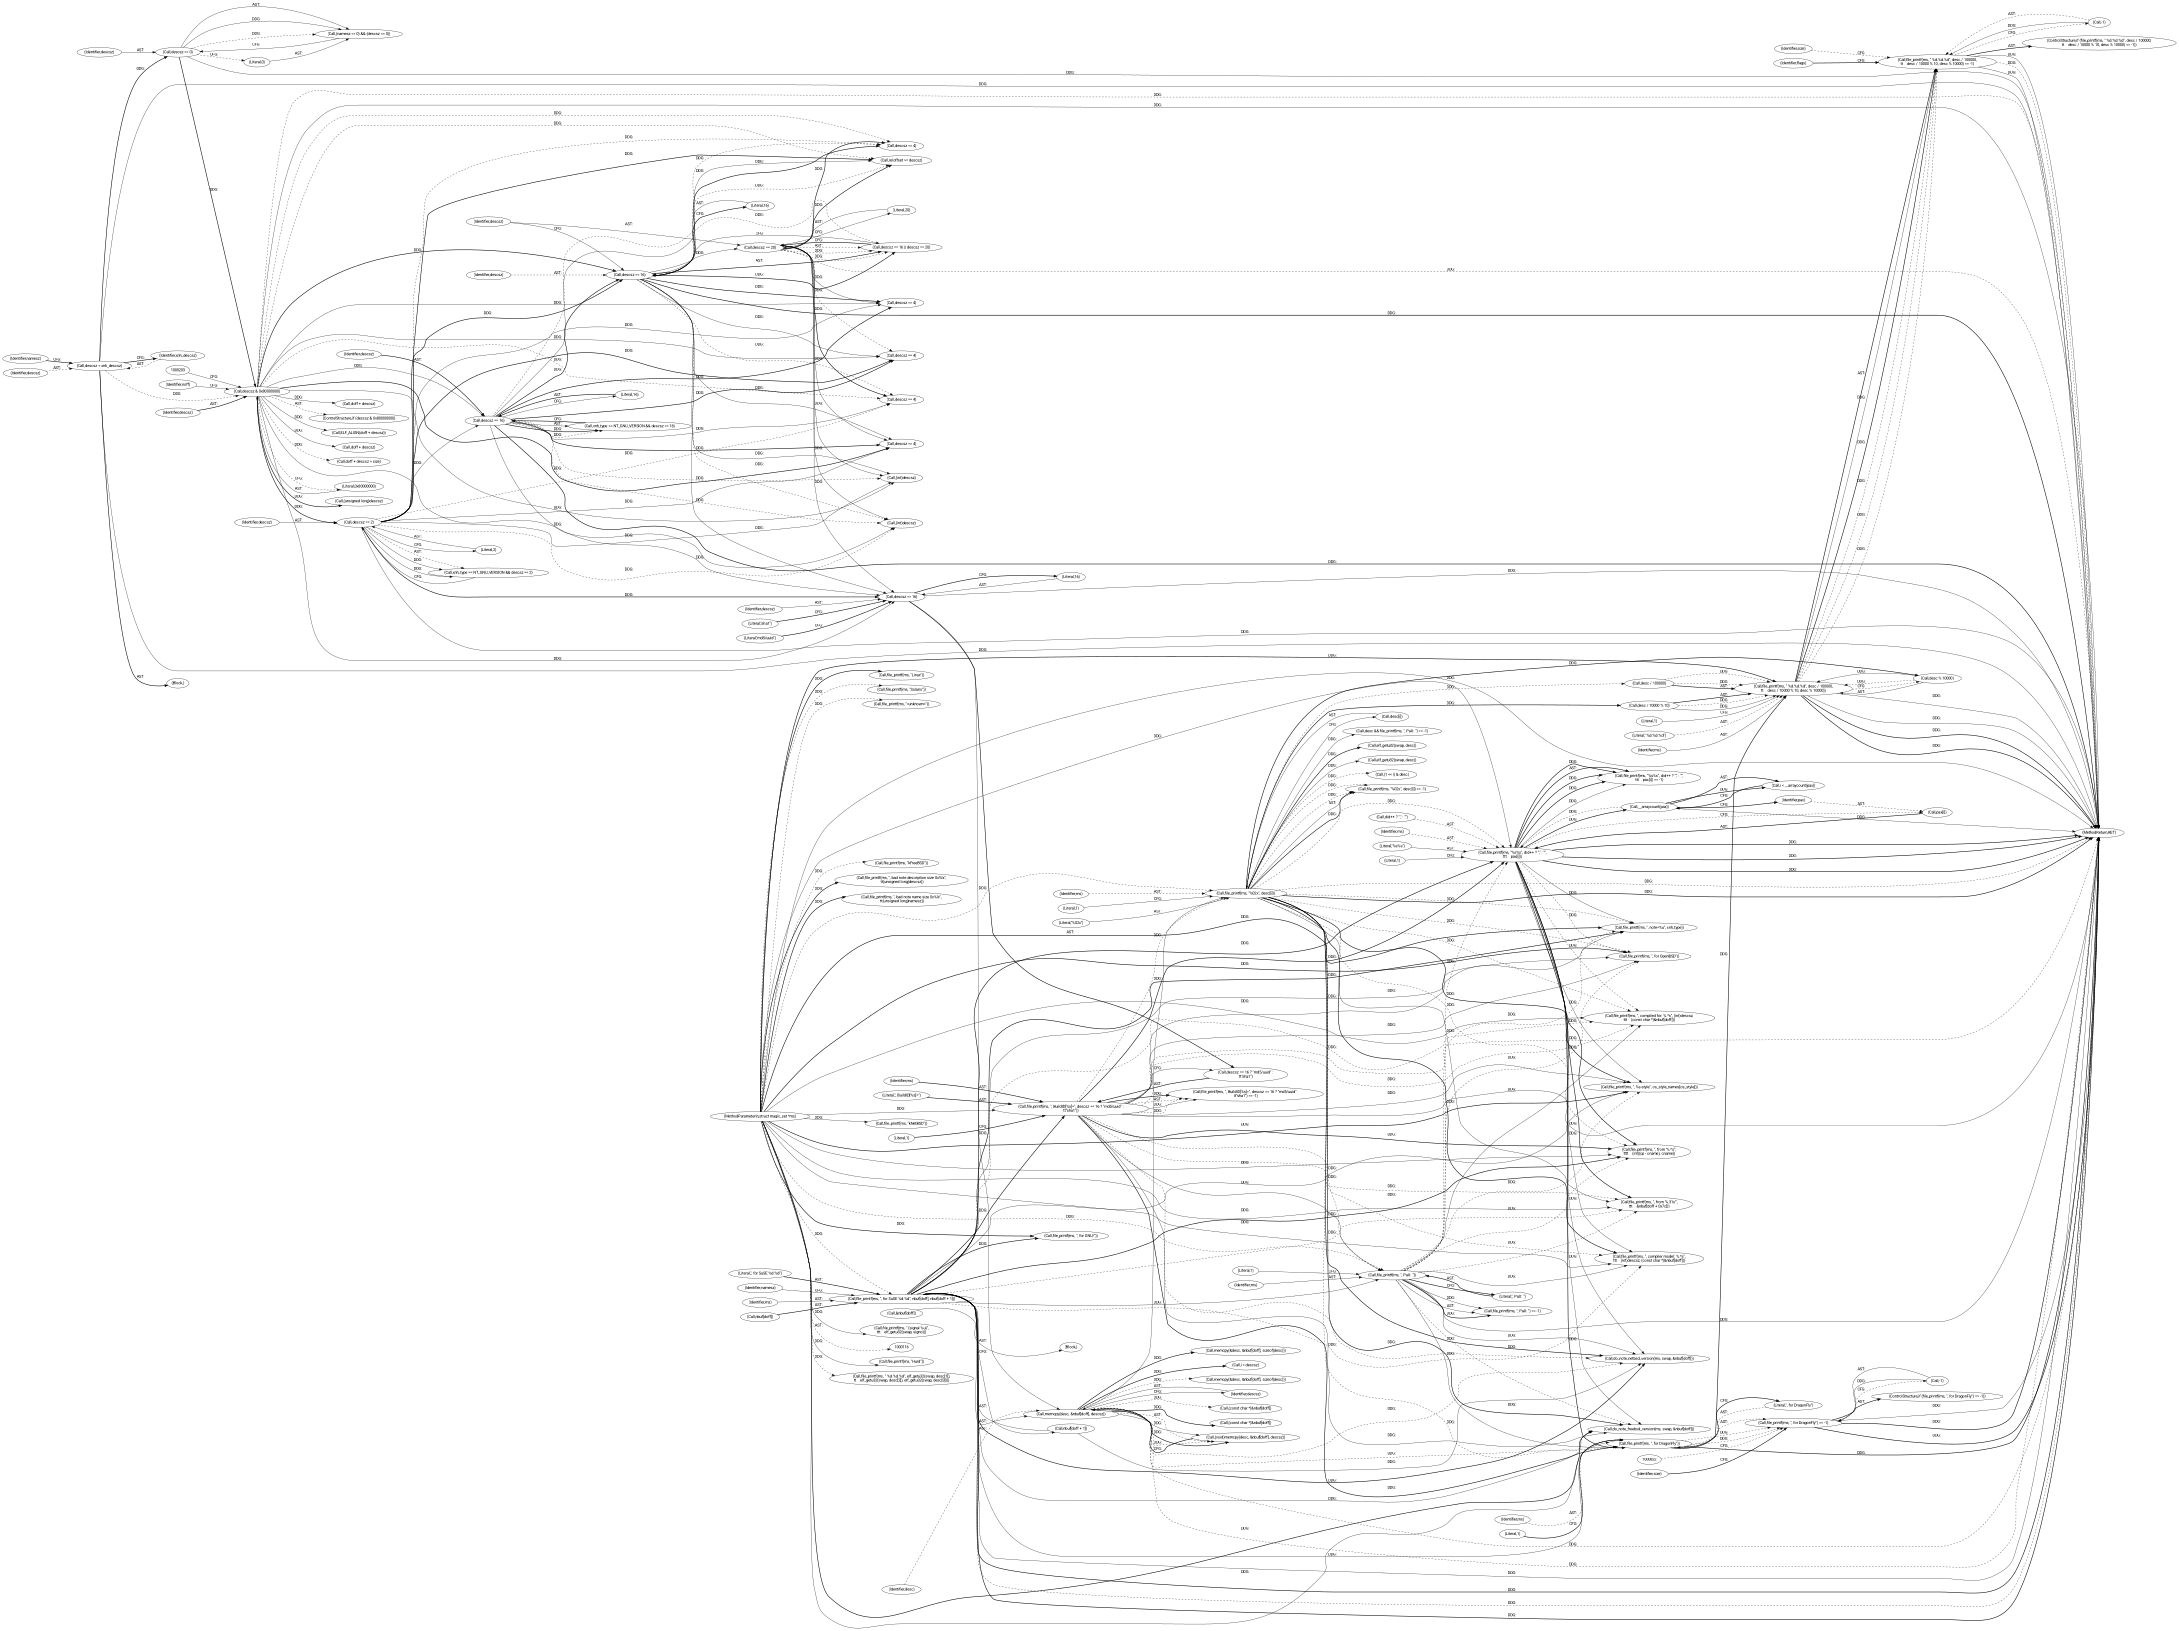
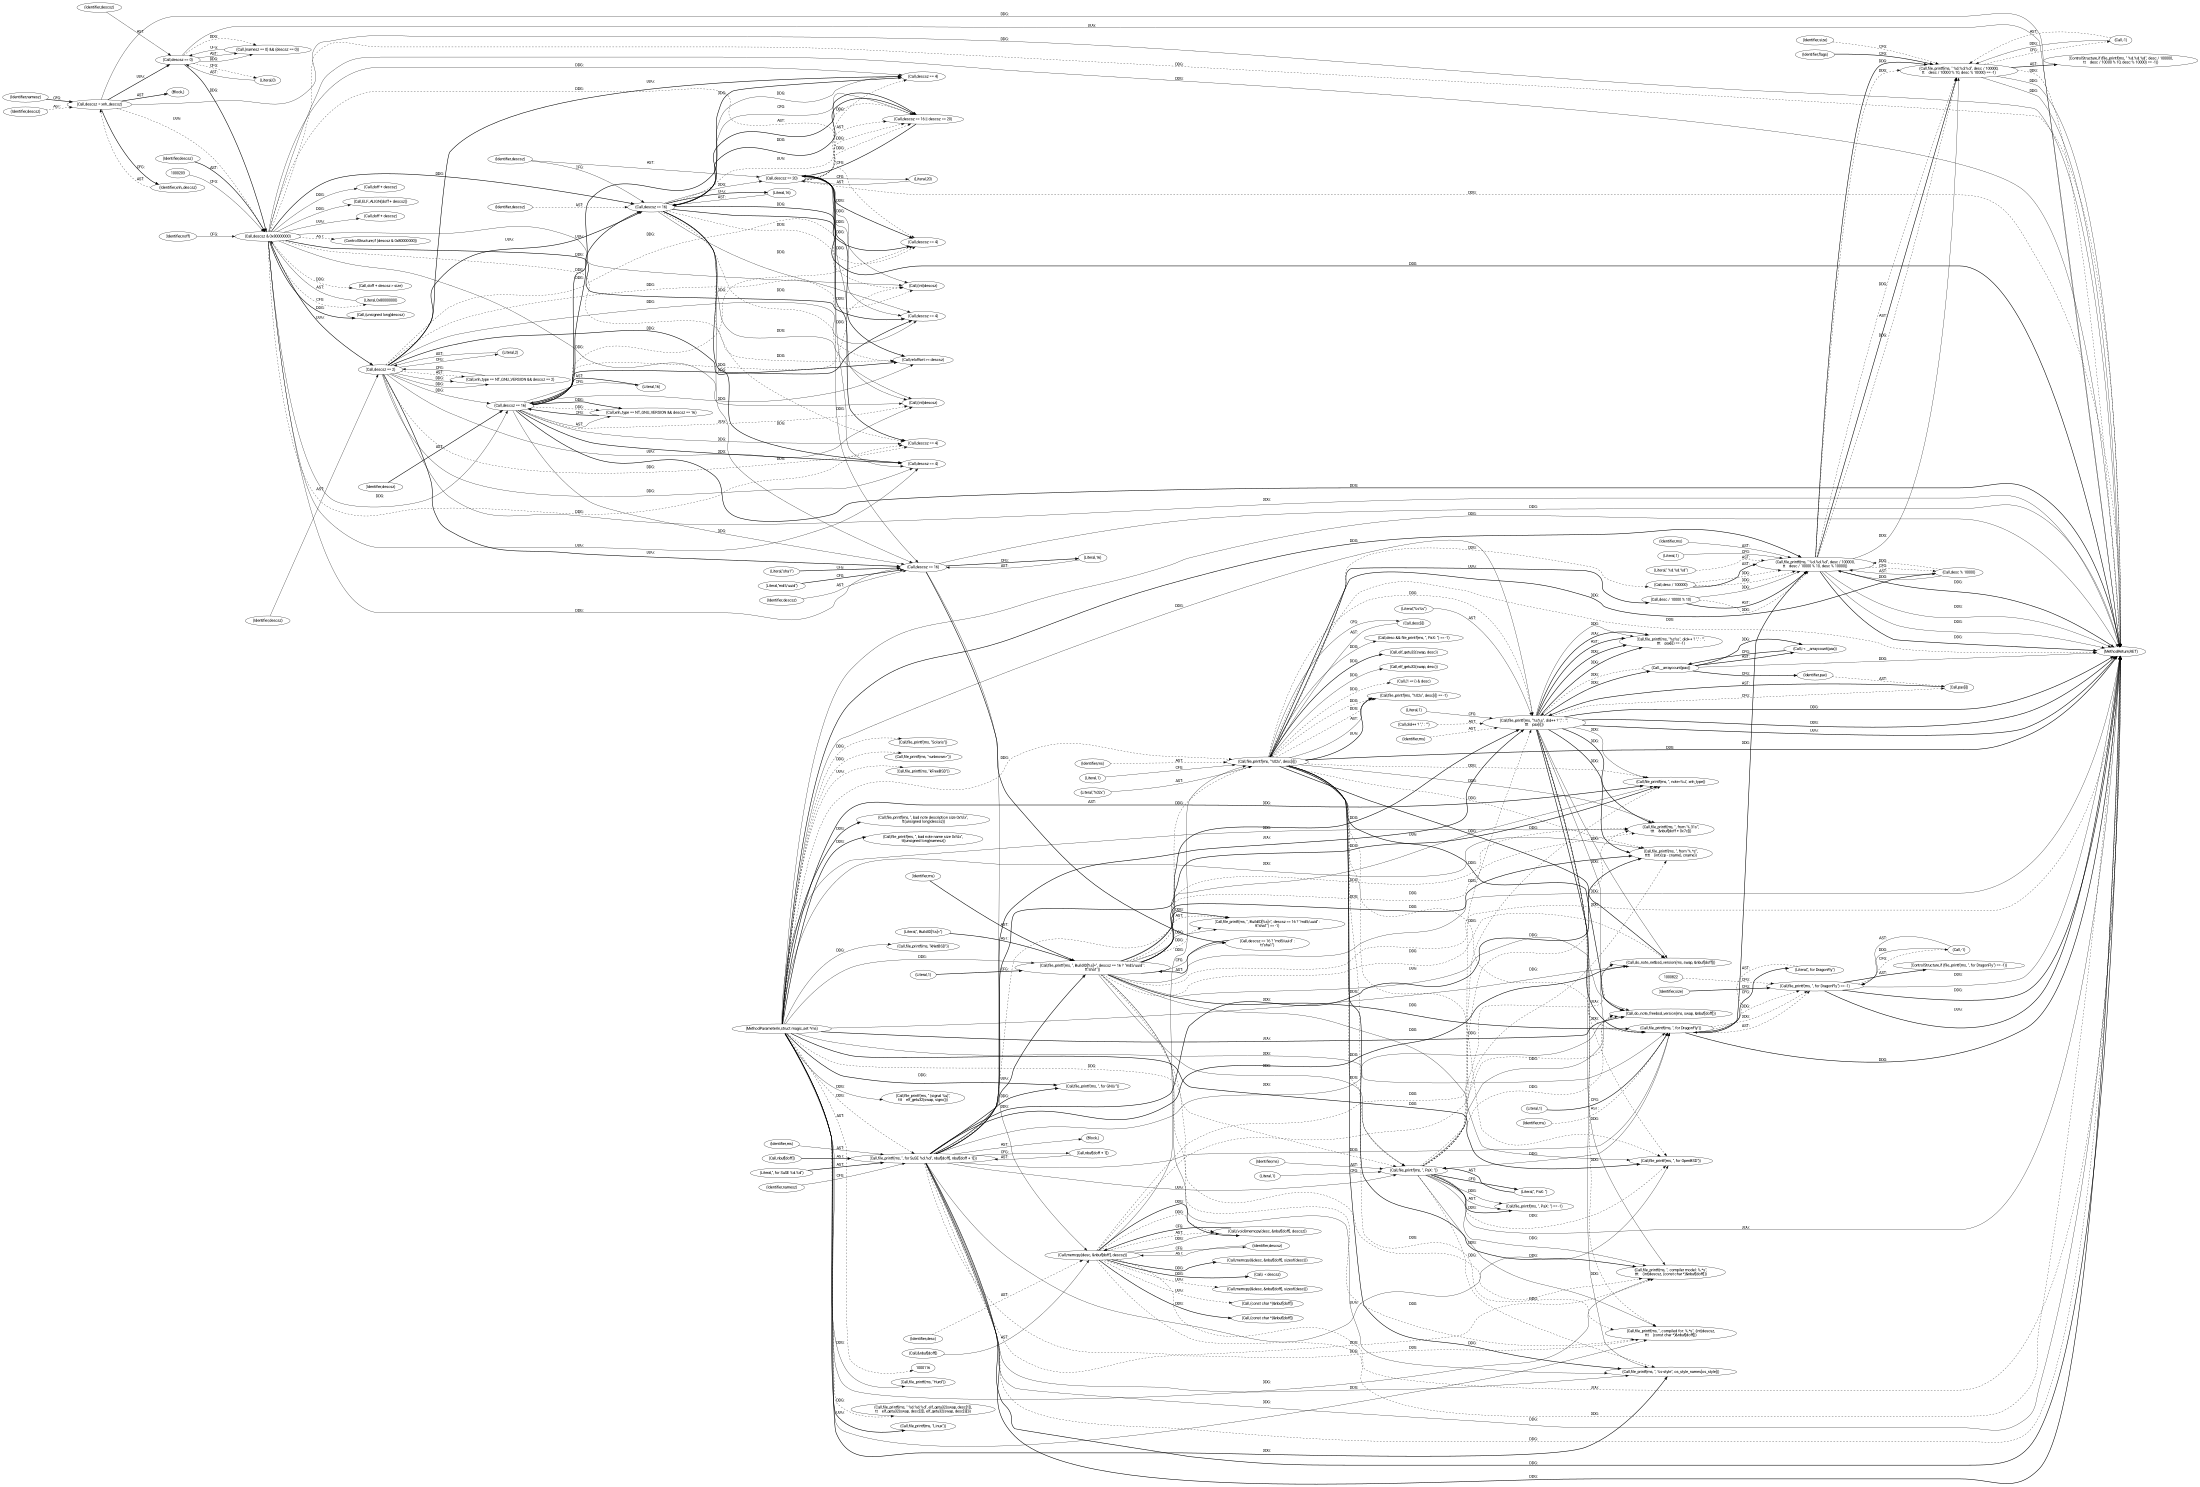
edge "(Literal,0)" -> "(Call,(namesz == 0) && (descsz == 0))": now "(Literal,0)" -> "(Call,descsz == 0)"
edge "(Call,nbuf[doff + 1])" -> "(Call,do_note_netbsd_version(ms, swap, &nbuf[doff]))": now "(MethodParameterIn,struct magic_set *ms)" -> "(Call,do_note_netbsd_version(ms, swap, &nbuf[doff]))"
